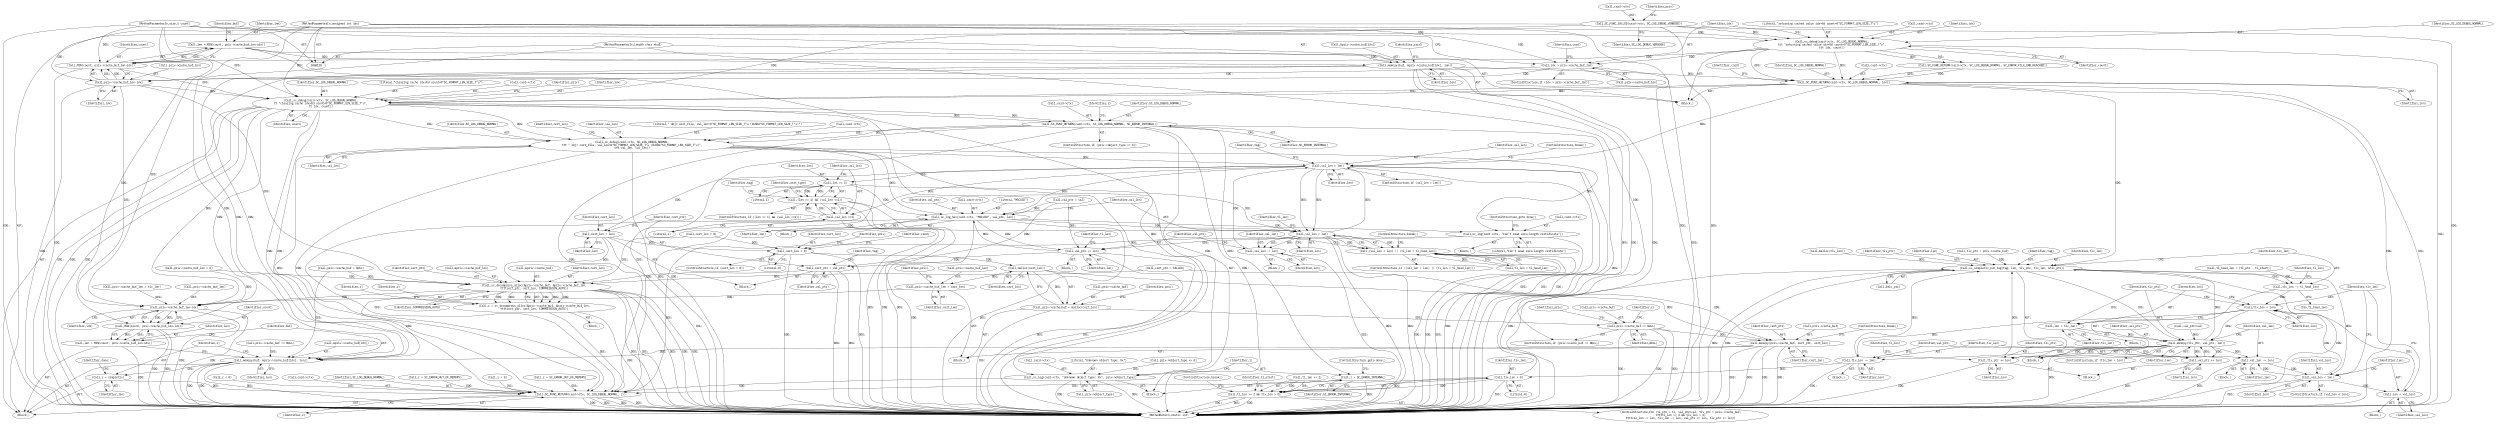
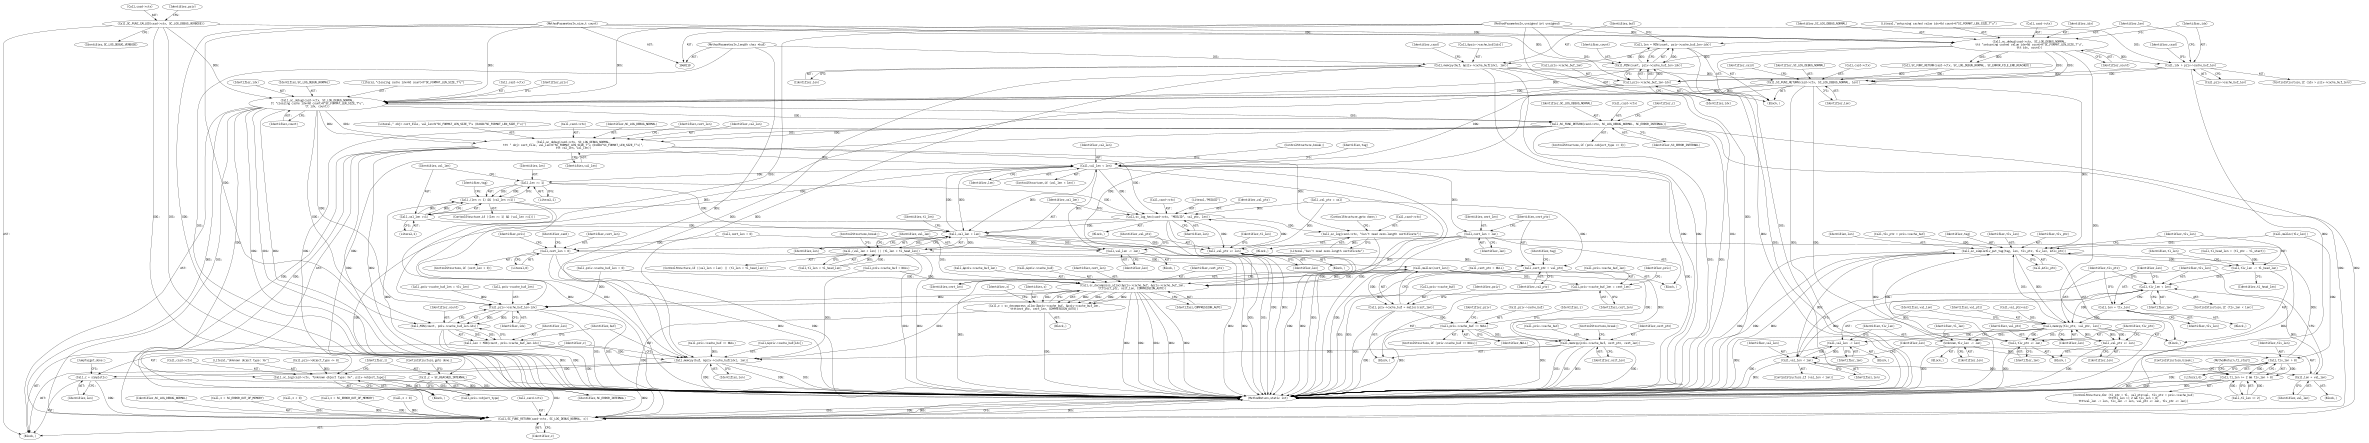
node "(MethodParameterIn,unsigned int idx)": label "(MethodParameterIn,unsigned int idx)" -> "(MethodParameterIn,unsigned int unsigned)"
edge "(MethodParameterIn,length char *buf)" -> "(ControlStructure,if (priv->cache_buf == NULL))": now "(MethodParameterIn,length char *buf)" -> "(MethodReturn,static int)"
node "(Identifier,cert_type)": removed
node "(Call,cert_ptr = CALLED)": label "(Call,cert_ptr = CALLED)" -> "(Call,cert_ptr = NULL)"
edge "(Call,malloc(cert_len))" -> "(MethodReturn,static int)": added, label "DDG:"
edge "(Call,malloc(tlv_len))" -> "(Call,tlv_len > 0)": added, label "DDG:"
node "(Can,tl_head_len)": label "(Can,tl_head_len)" -> "(Identifier,tl_head_len)"
edge "(Call,memcpy(tlv_ptr, val_ptr, len))" -> "(ControlStructure,if (tlv_len < len))": now "(Call,tlv_len < len)" -> "(ControlStructure,if (tlv_len < len))"
node "(Identifier,done:)": label "(Identifier,done:)" -> "(JumpTarget,done:)"
node "(Call,tlv_len -= len)": label "(Call,tlv_len -= len)" -> "(Unknown,tlv_len -= len)"
node "(Identifier,tl_start)": label "(Identifier,tl_start)" -> "(MethodReturn,tl_start)"
node "(Call,r = SC_ERROR_INTERNAL)": label "(Call,r = SC_ERROR_INTERNAL)" -> "(Call,r = SC_REACHED_INTERNAL)"
edge "(Call,r = simpletlv)" -> "(MethodReturn,static int)": added, label "DDG:"
edge "(Call,tl_len >= 2 && tlv_len > 0)" -> "(Call,tl_len >= 2)": added, label "CFG:"
edge "(MethodReturn,static int)" -> "(Call,SC_FUNC_RETURN(card->ctx, SC_LOG_DEBUG_NORMAL, r))": added, label "CFG:"
